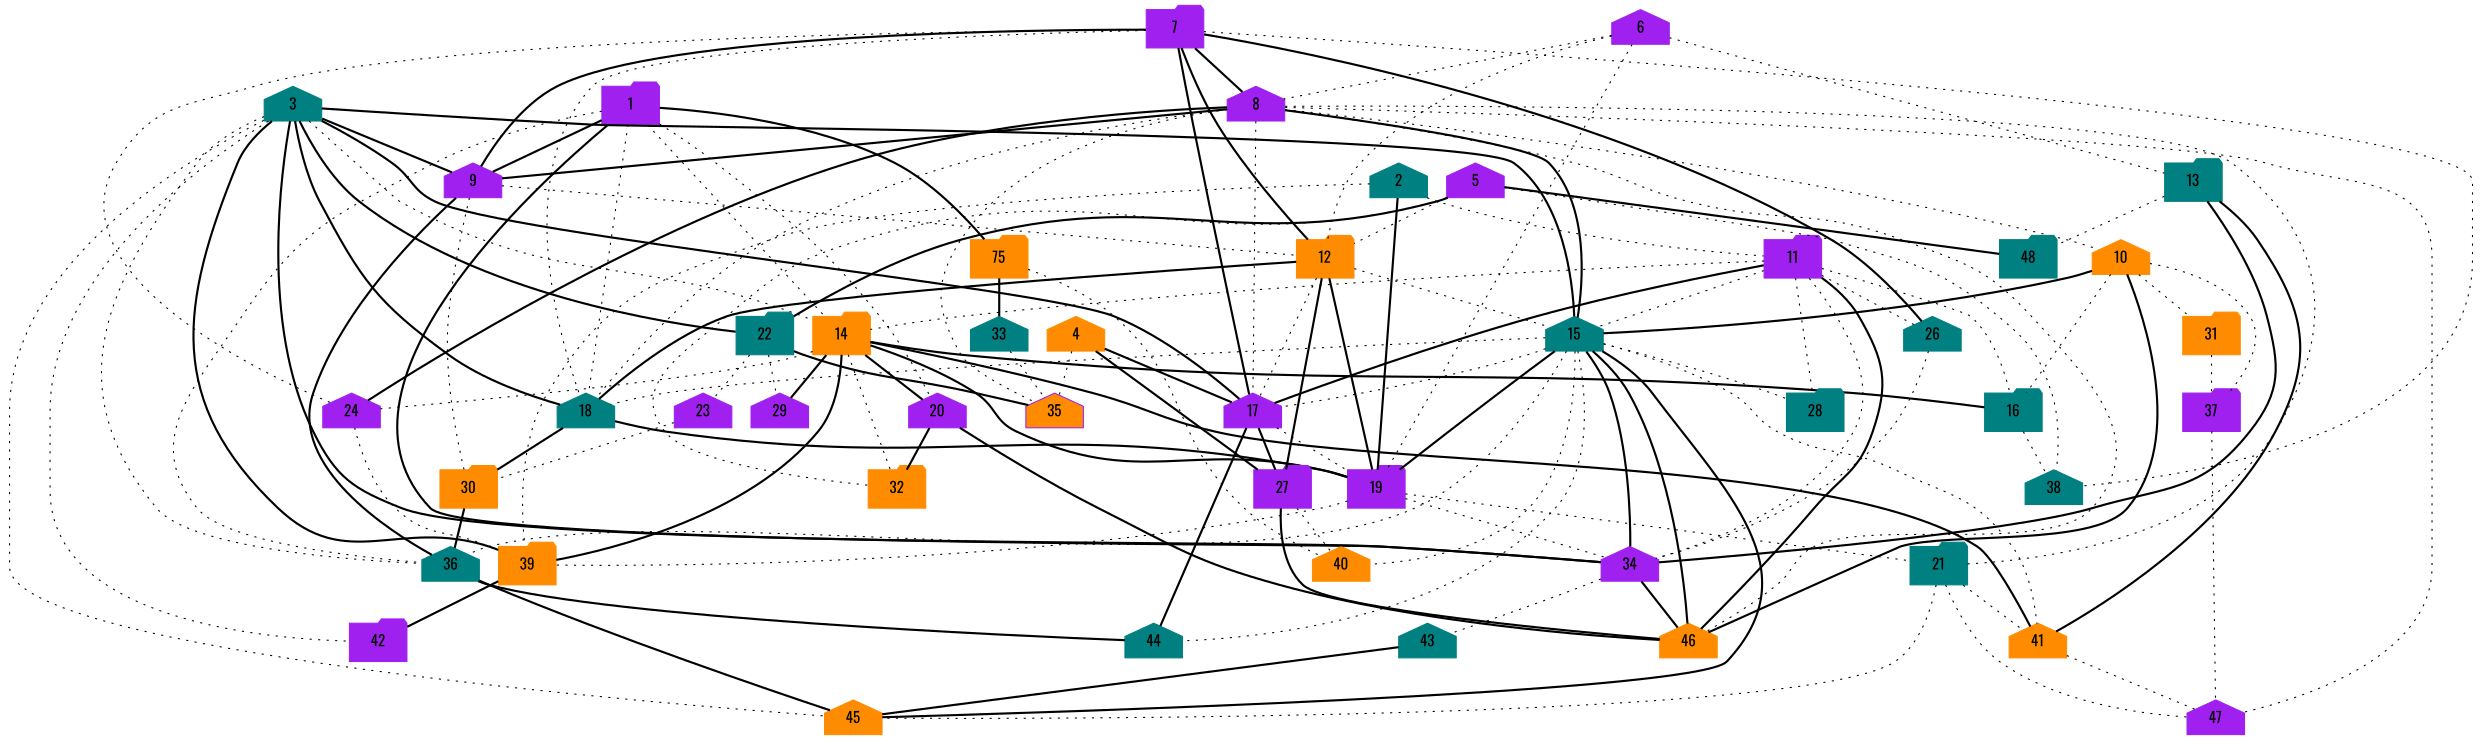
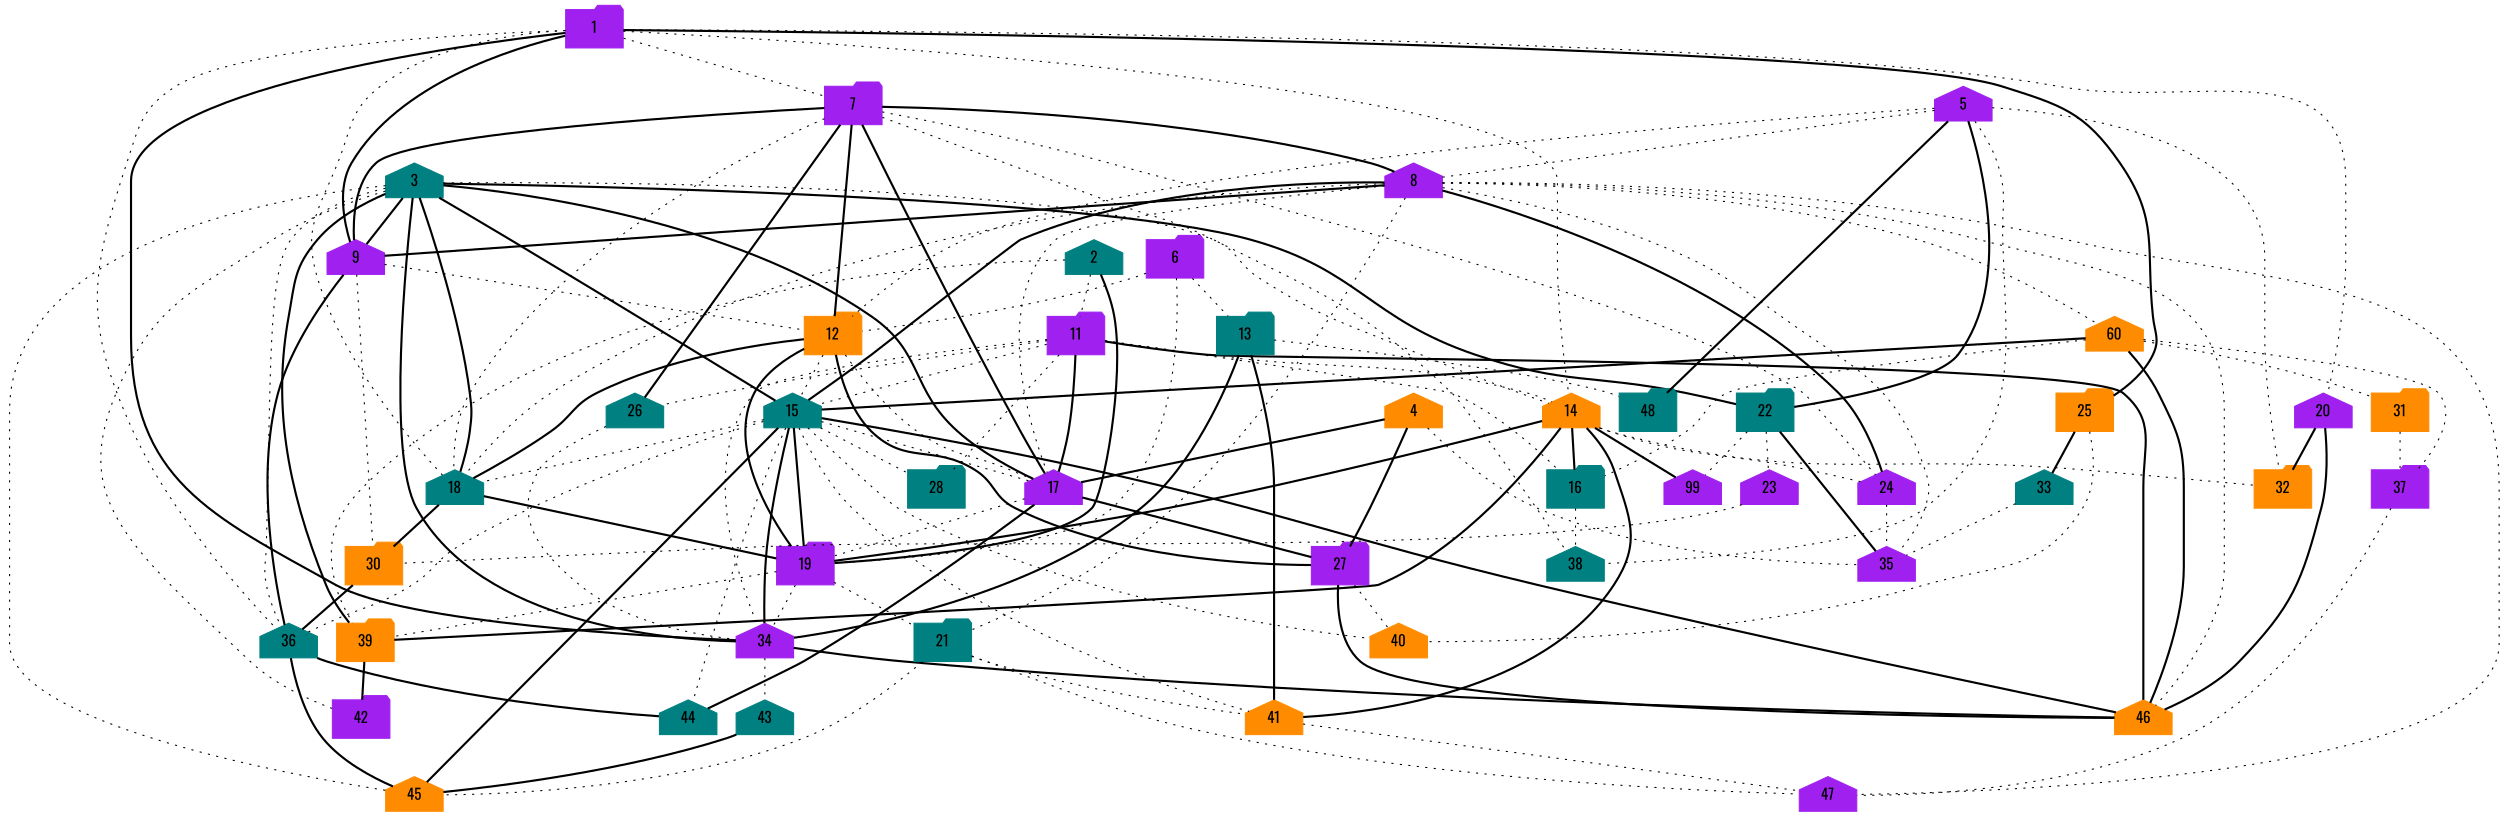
node "6": shape house -> folder
edge "1" -- "7": added
edge "6" -- "8": now "5" -- "8"
node "75": label "75" -> "25"
node "10": label "10" -> "60"
node "14": shape folder -> house
edge "14" -- "20": removed
node "29": label "29" -> "99"
node "35": fillcolor darkorange -> purple
edge "24" -- "39": now "24" -- "35"
